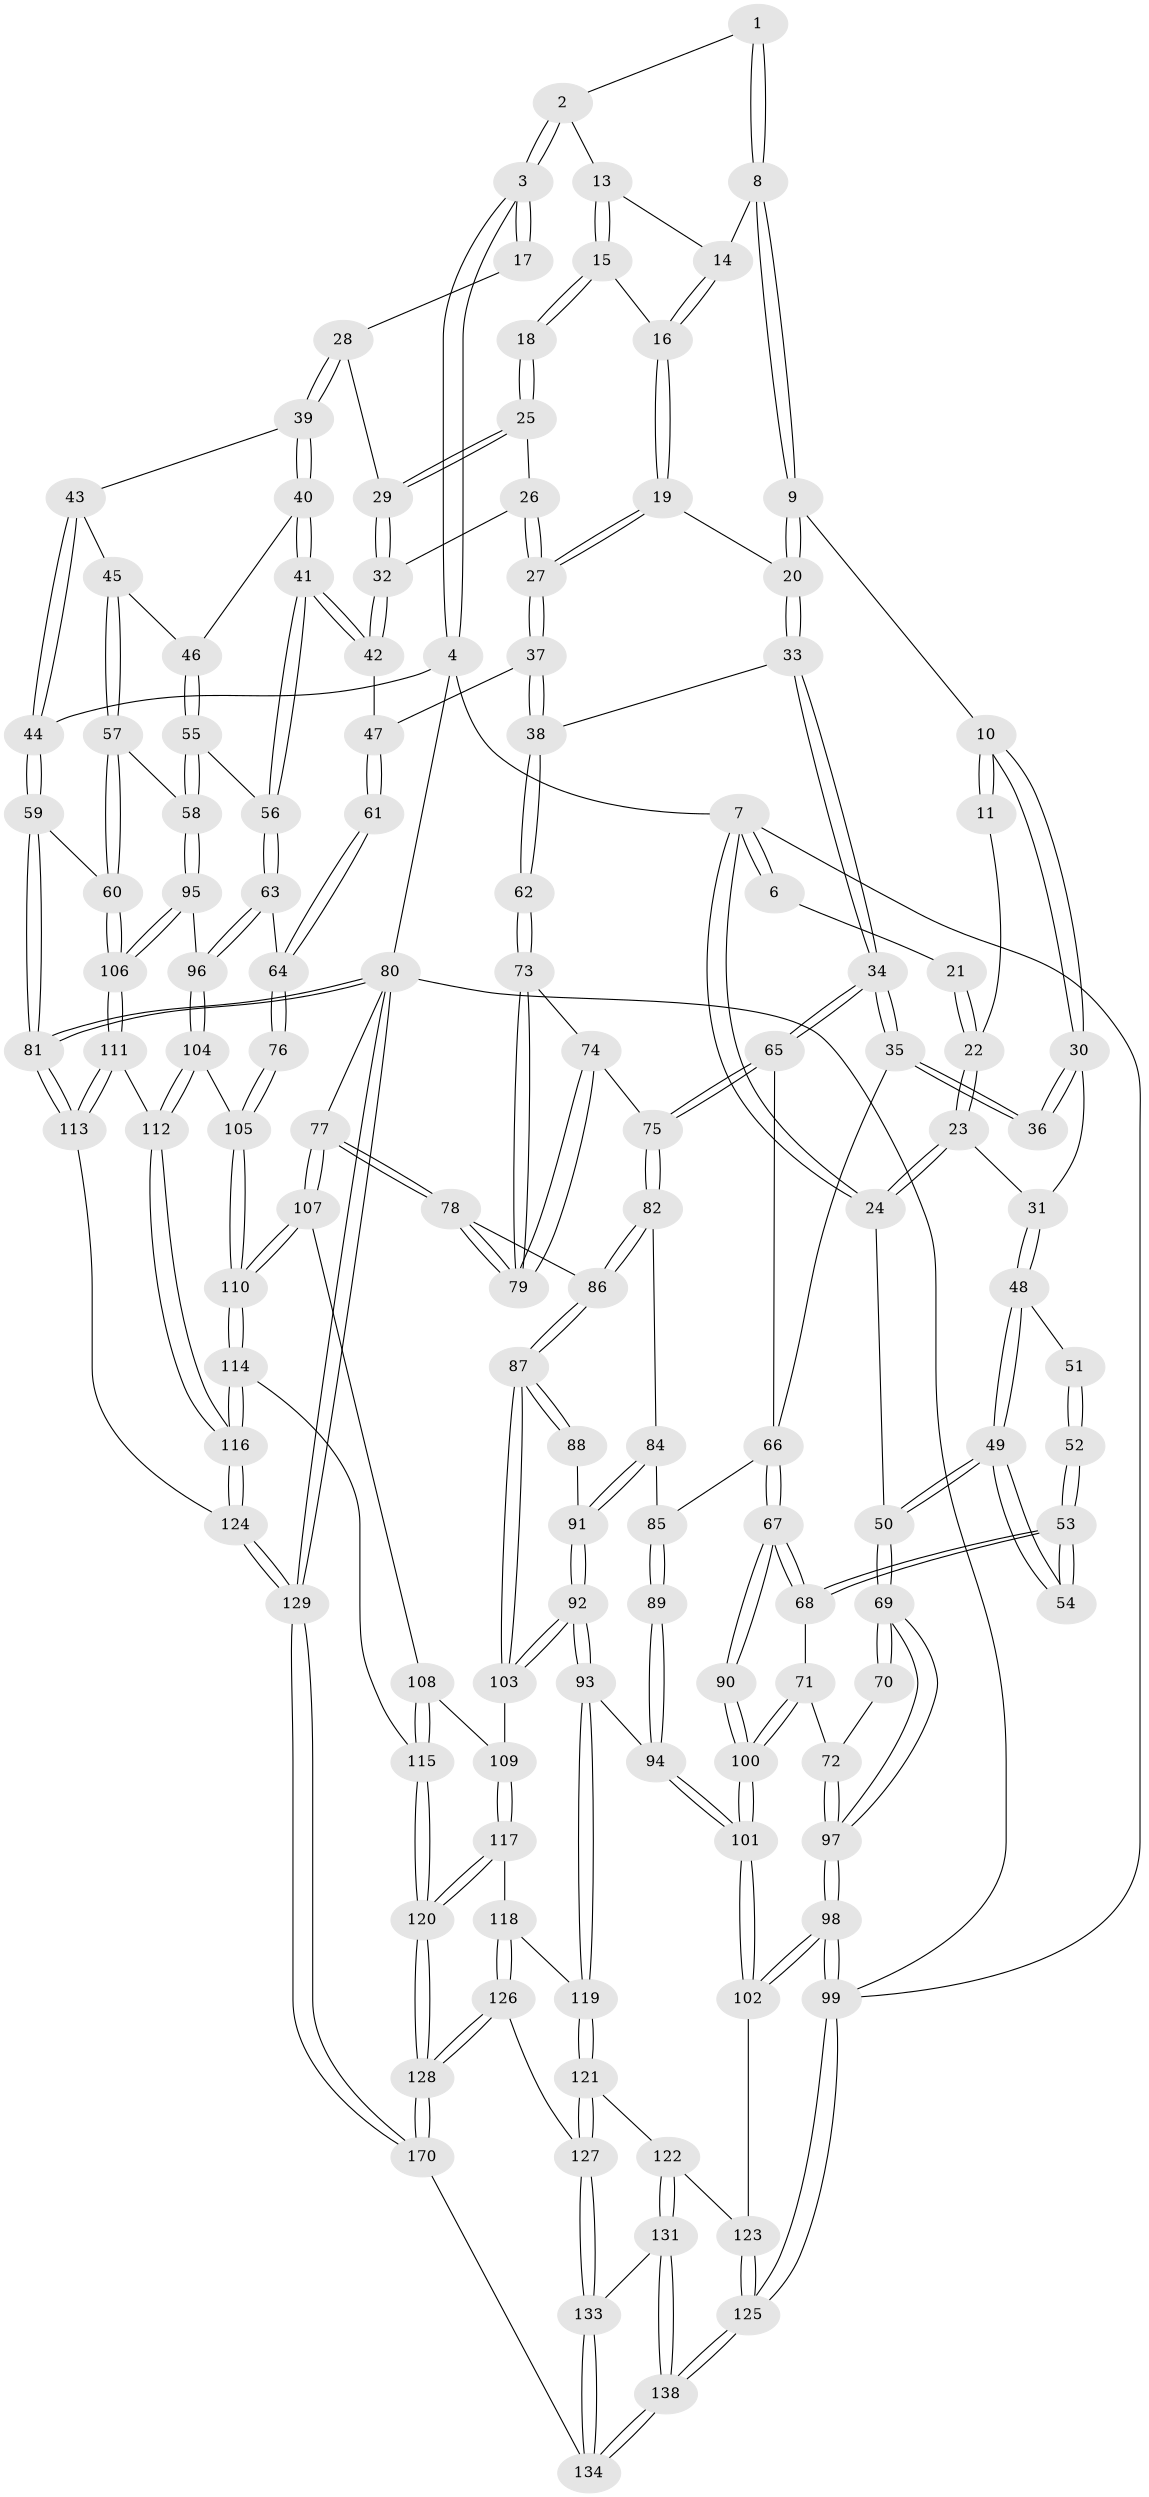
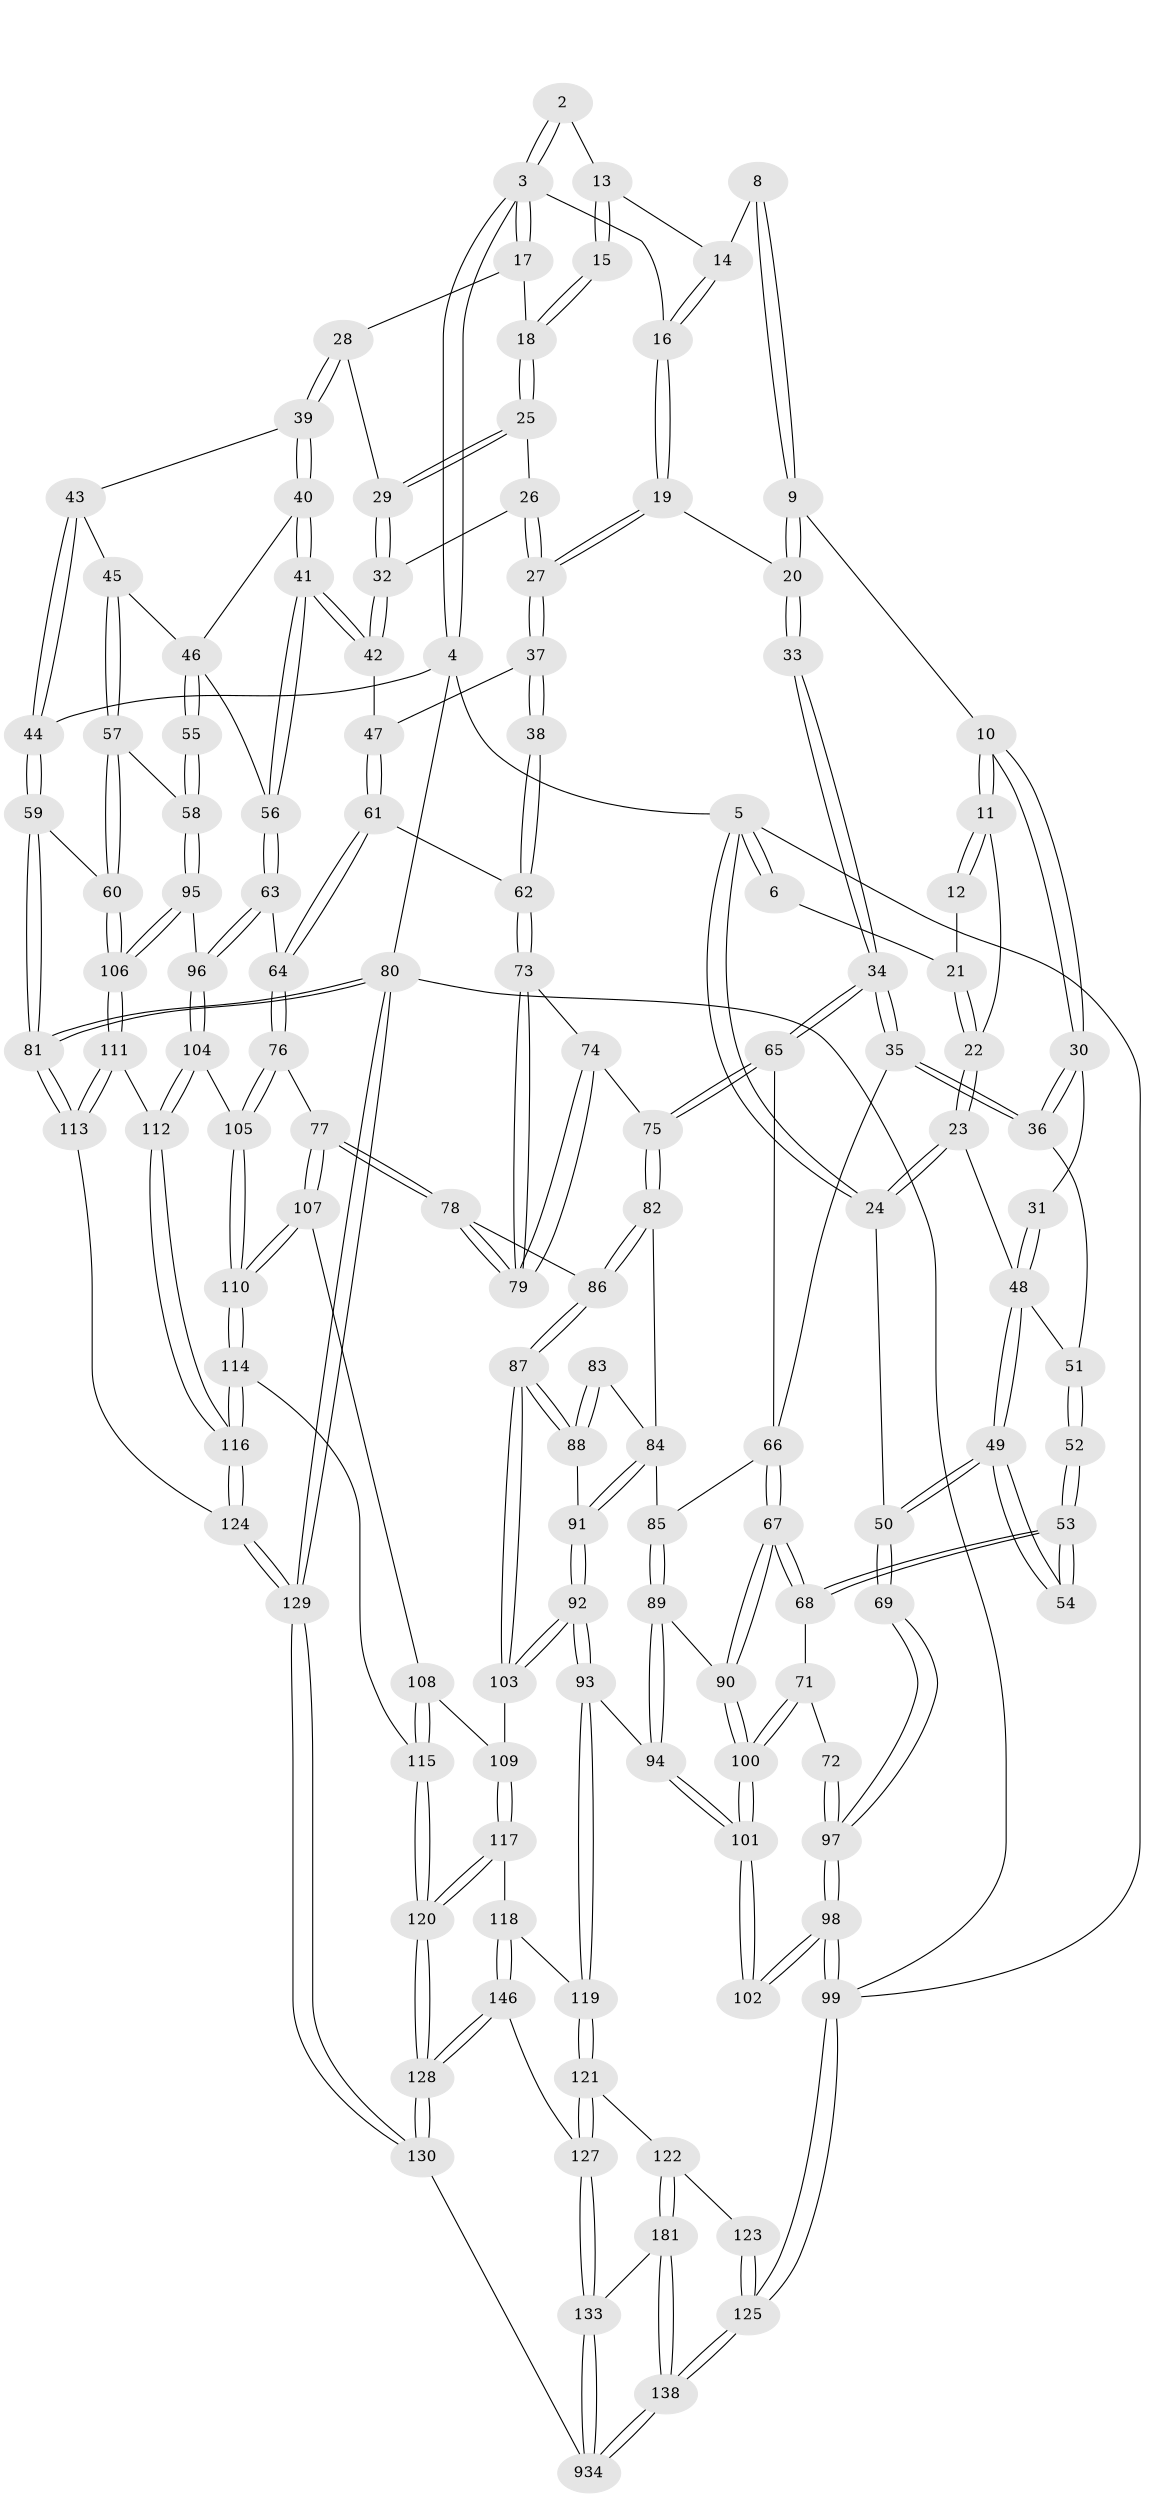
node "1": removed
edge "17" -- "18": added
edge "15" -- "16": now "3" -- "16"
edge "33" -- "38": removed
edge "55" -- "56": now "46" -- "56"
node "7": label "7" -> "5"
edge "61" -- "62": added
node "12": added
edge "80" -- "77": now "76" -- "77"
edge "23" -- "31": now "23" -- "48"
edge "36" -- "51": added
node "83": added
edge "89" -- "90": added
node "70": removed
node "126": label "126" -> "146"
edge "102" -- "123": removed
node "170": label "170" -> "130"
node "131": label "131" -> "181"
node "134": label "134" -> "934"
